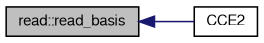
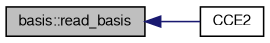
node "read::read_basis": label "read::read_basis" -> "basis::read_basis"
